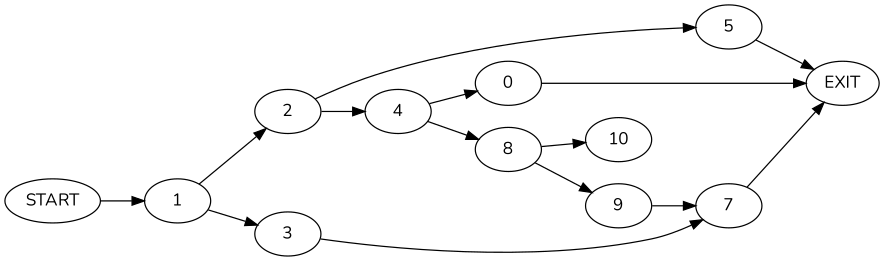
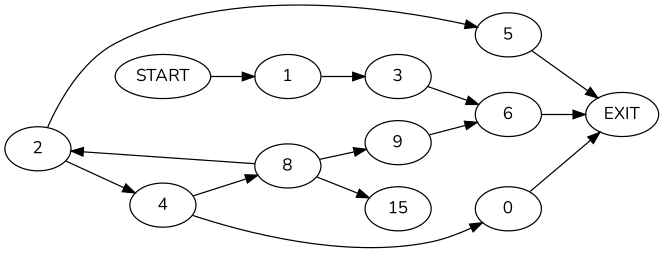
node "10": label "10" -> "15"
edge "1" -> "2": now "8" -> "2"
node "7": label "7" -> "6"
